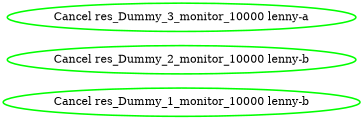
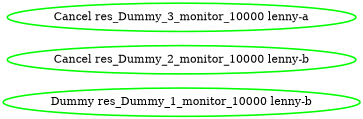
node "Cancel res_Dummy_1_monitor_10000 lenny-b": label "Cancel res_Dummy_1_monitor_10000 lenny-b" -> "Dummy res_Dummy_1_monitor_10000 lenny-b"
